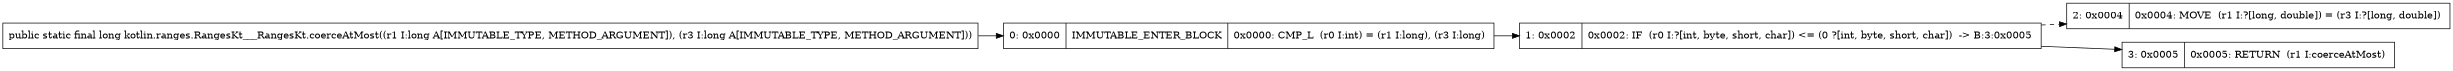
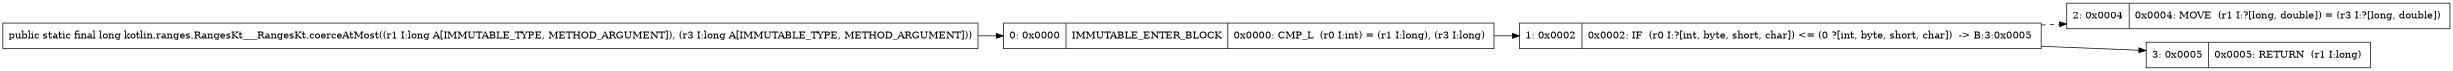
node "3: 0x0005": text "0x0005: RETURN  (r1 I:coerceAtMost)" -> "0x0005: RETURN  (r1 I:long)"
